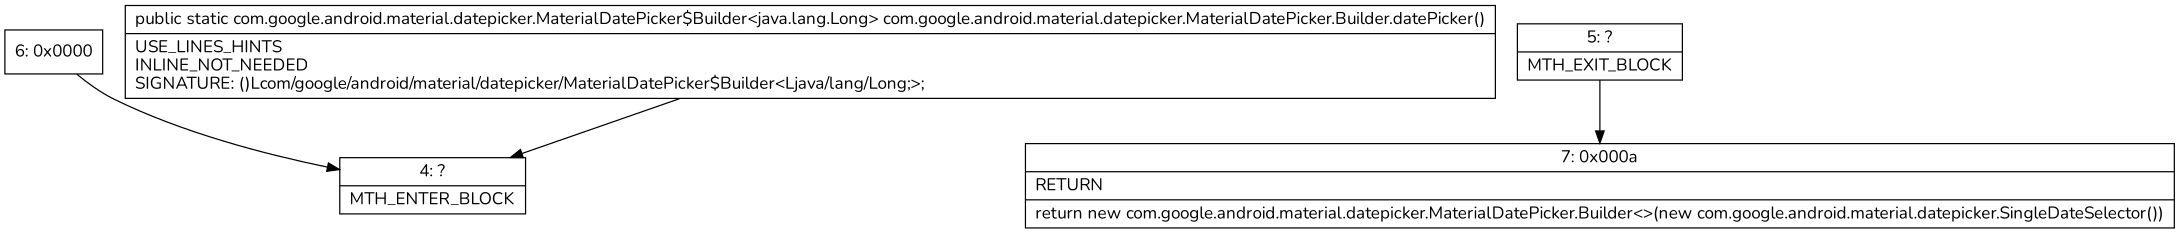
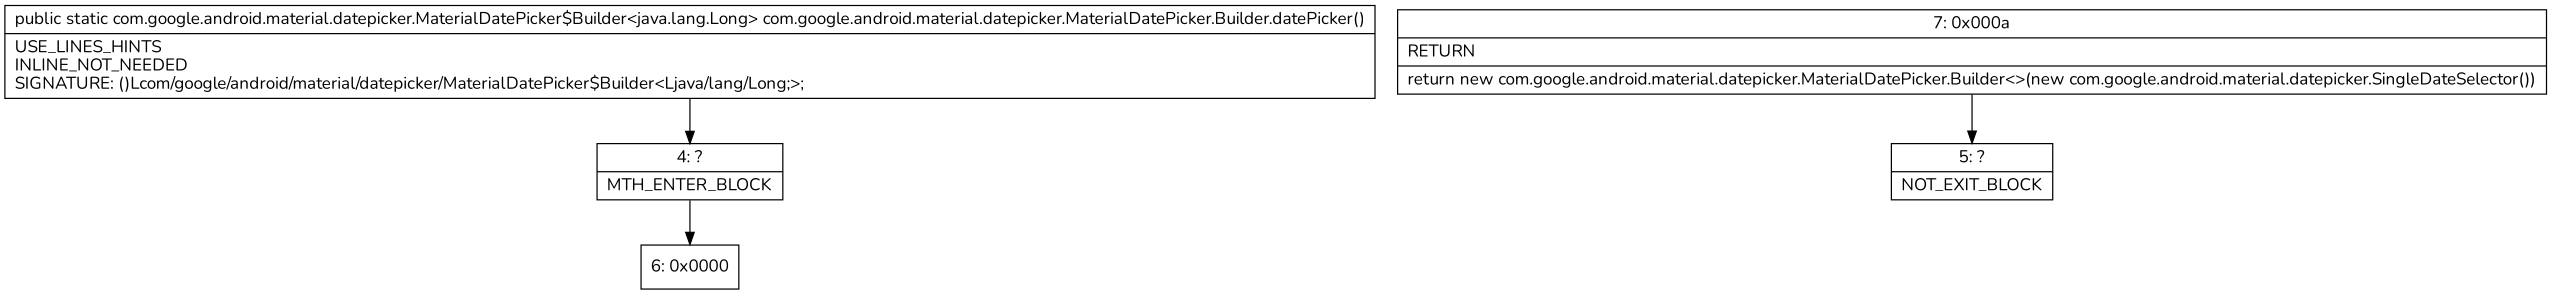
node "5: ?": text "MTH_EXIT_BLOCK" -> "NOT_EXIT_BLOCK"
edge "5: ?" -> "7: 0x000a": reversed
edge "6: 0x0000" -> "4: ?": reversed
